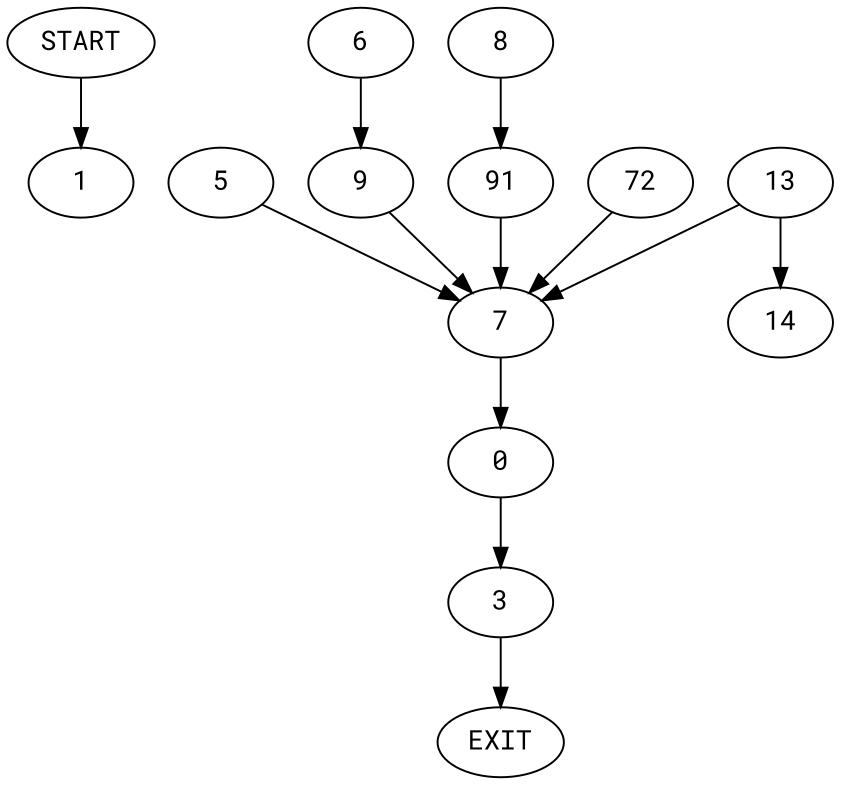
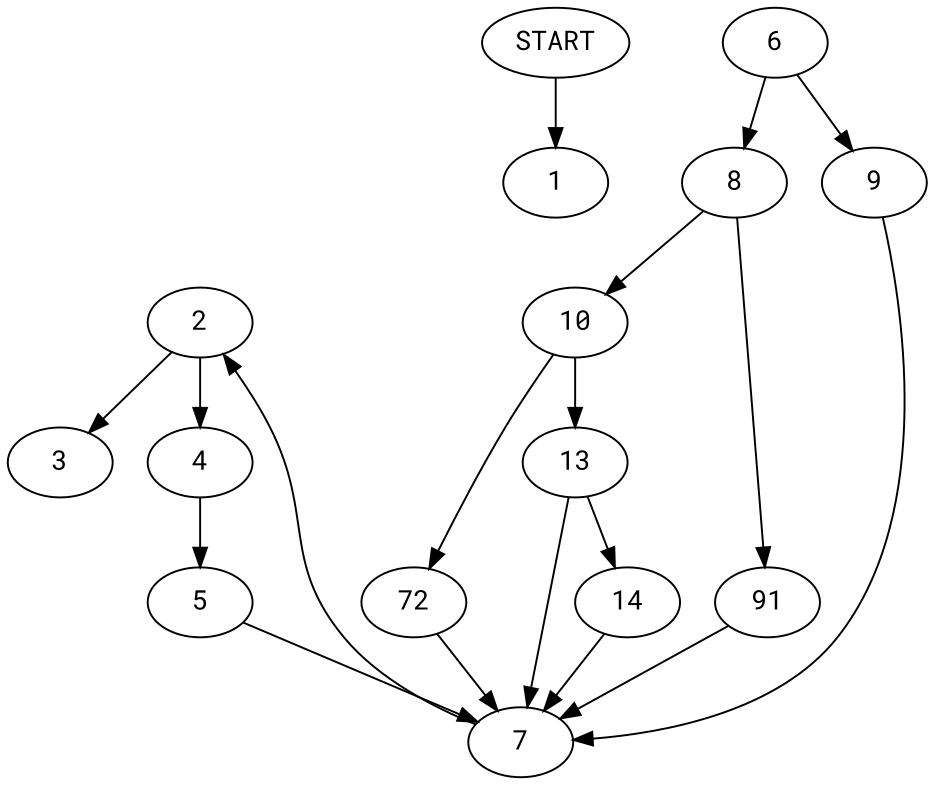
edge "6" -> "8": added
node "10": added
node "4": added
node "0": label "0" -> "2"
edge "14" -> "7": added
node "EXIT": removed
